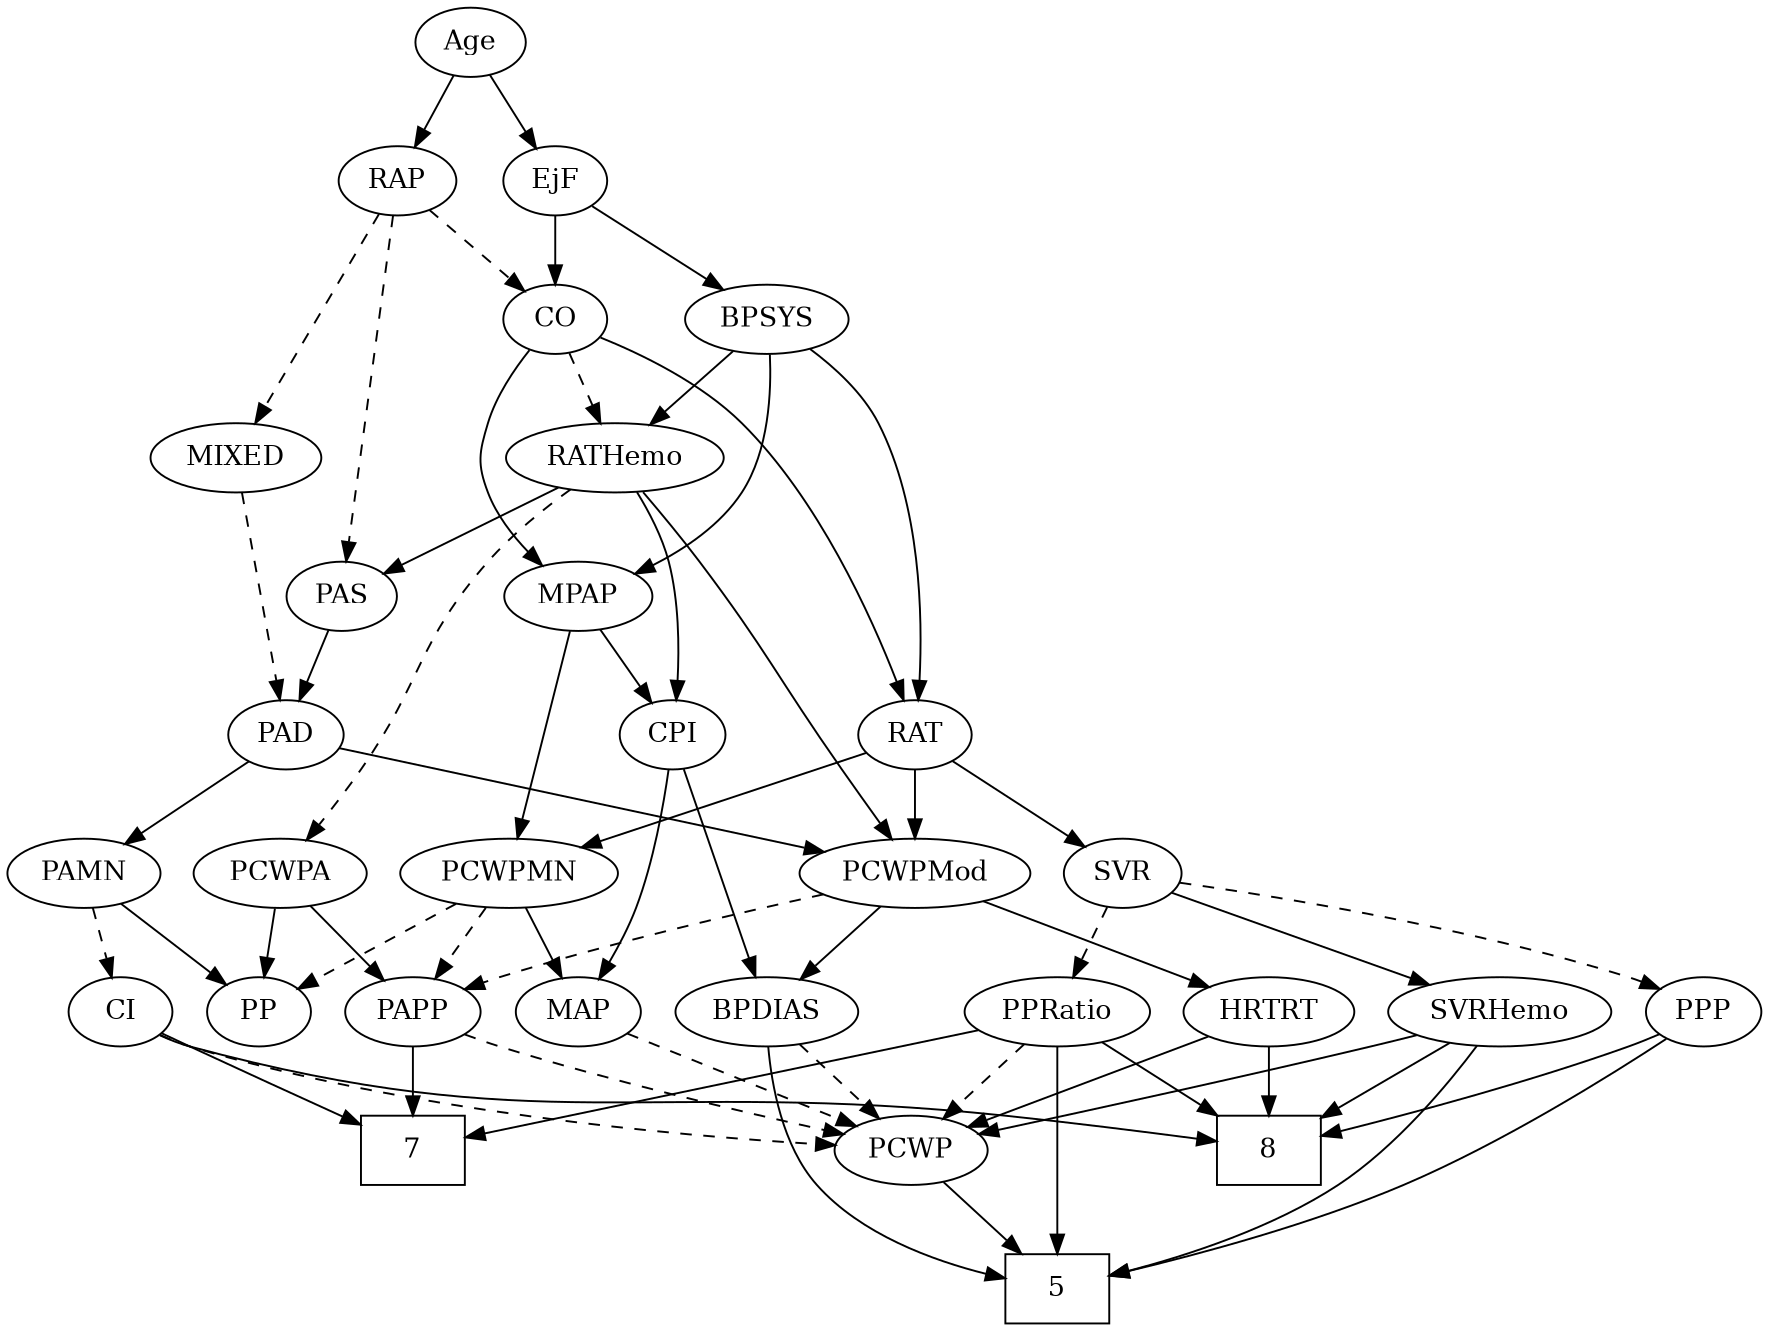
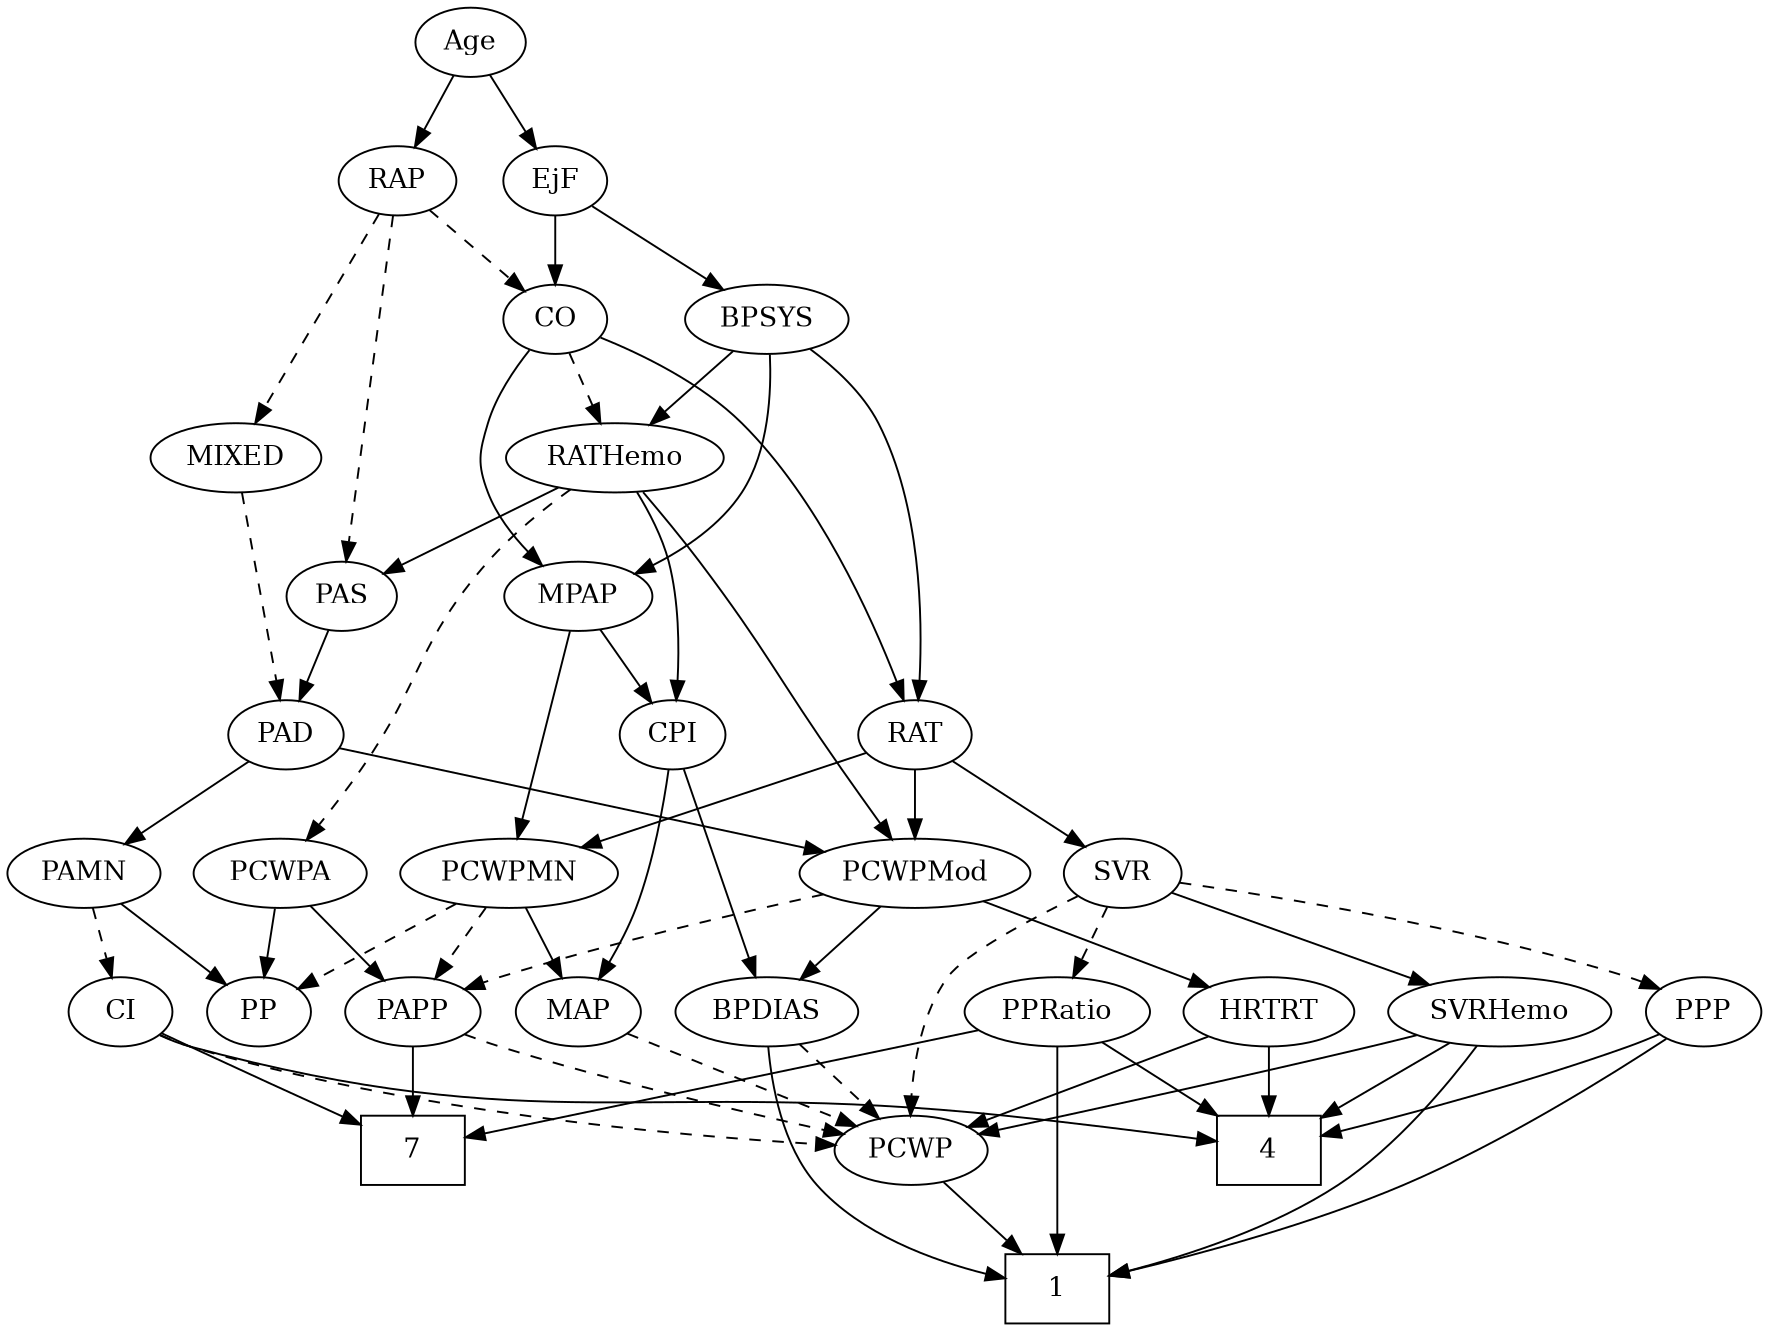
edge "PPRatio" -> "PCWP": now "SVR" -> "PCWP"
node "8": label "8" -> "4"
node "5": label "5" -> "1"
